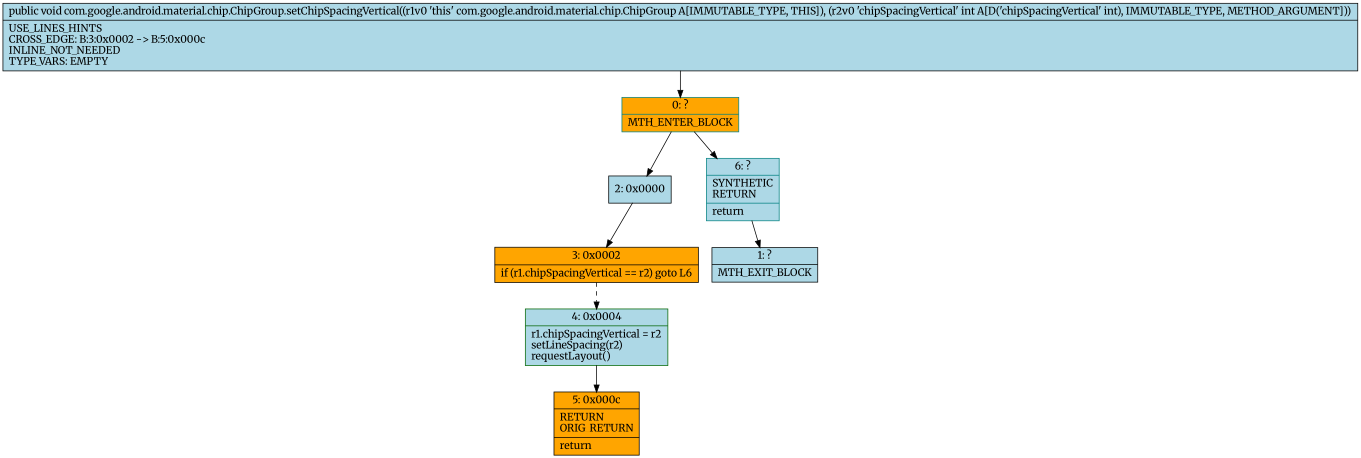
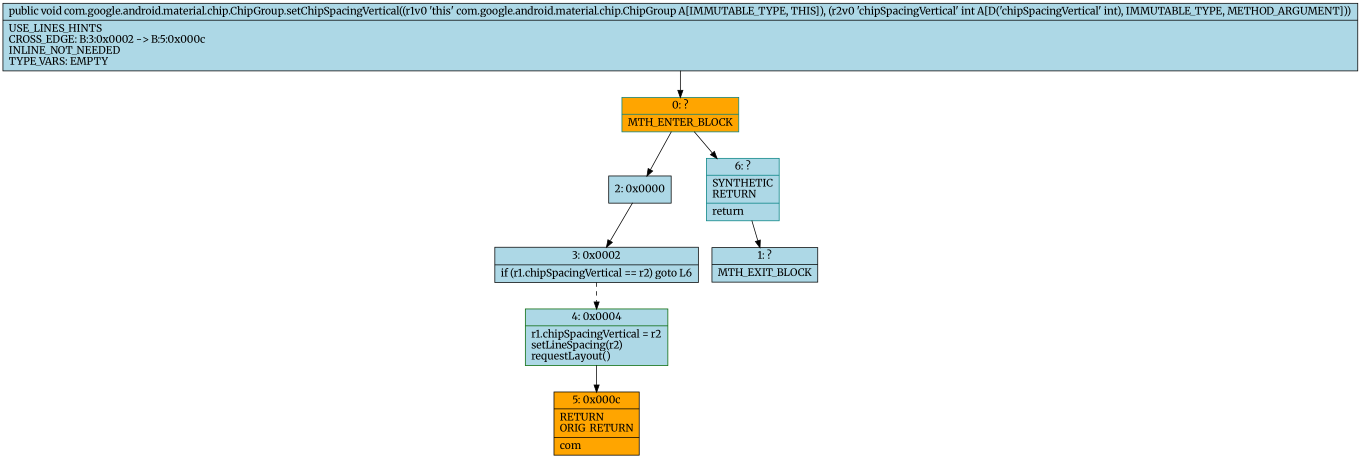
node "3: 0x0002": fillcolor orange -> lightblue
node "5: 0x000c": text "return" -> "com"
